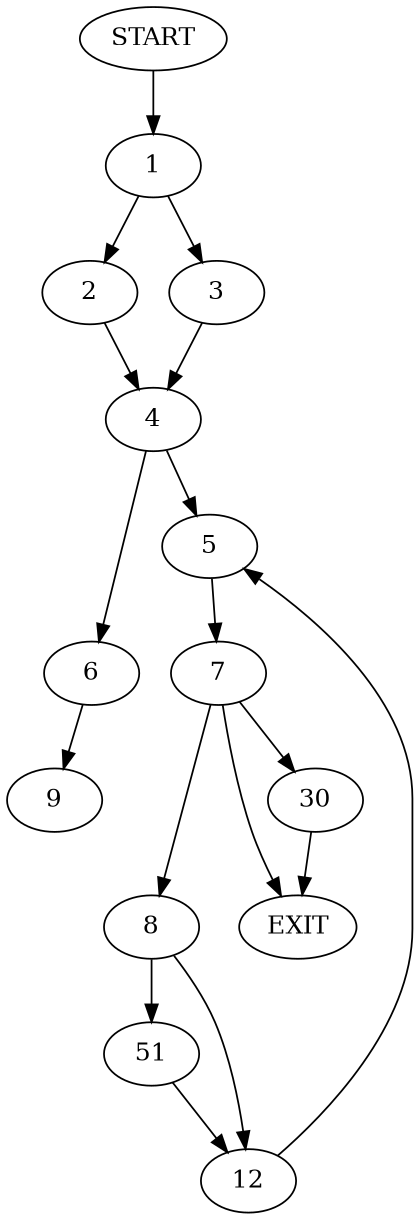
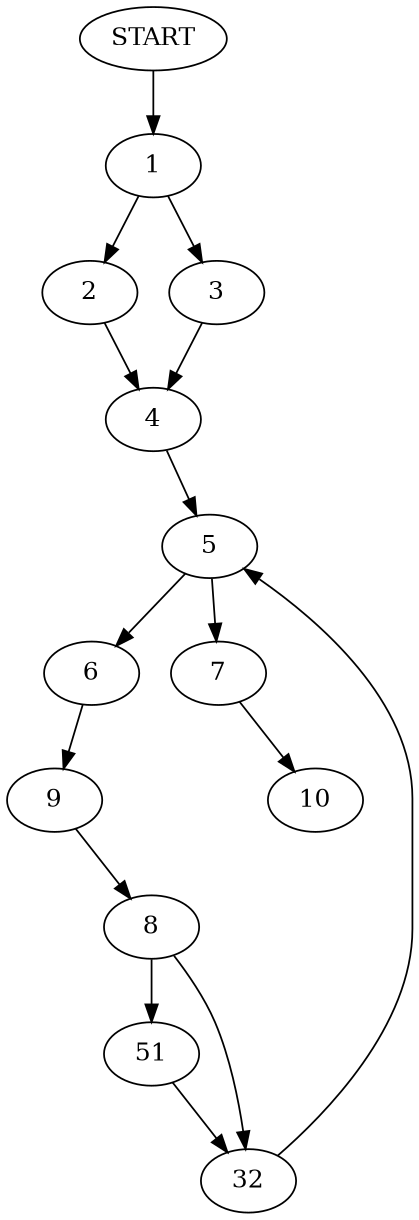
edge "4" -> "6": now "5" -> "6"
edge "7" -> "8": now "9" -> "8"
node "30": label "30" -> "10"
node "EXIT": removed
node "12": label "12" -> "32"
